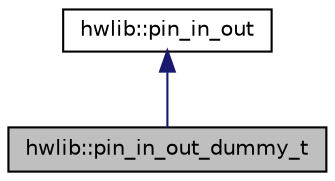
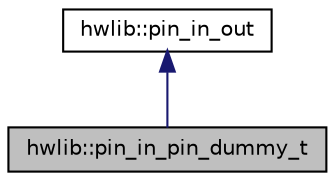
node "hwlib::pin_in_out_dummy_t": label "hwlib::pin_in_out_dummy_t" -> "hwlib::pin_in_pin_dummy_t"
